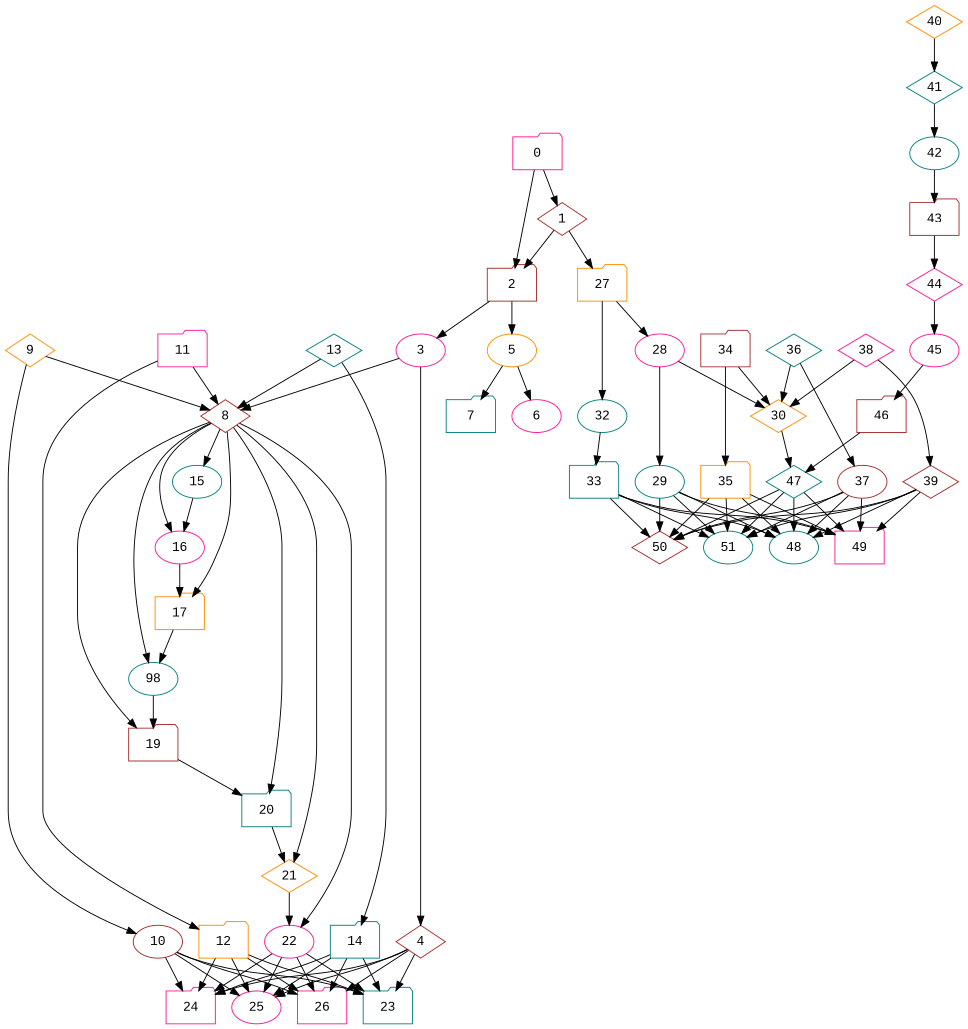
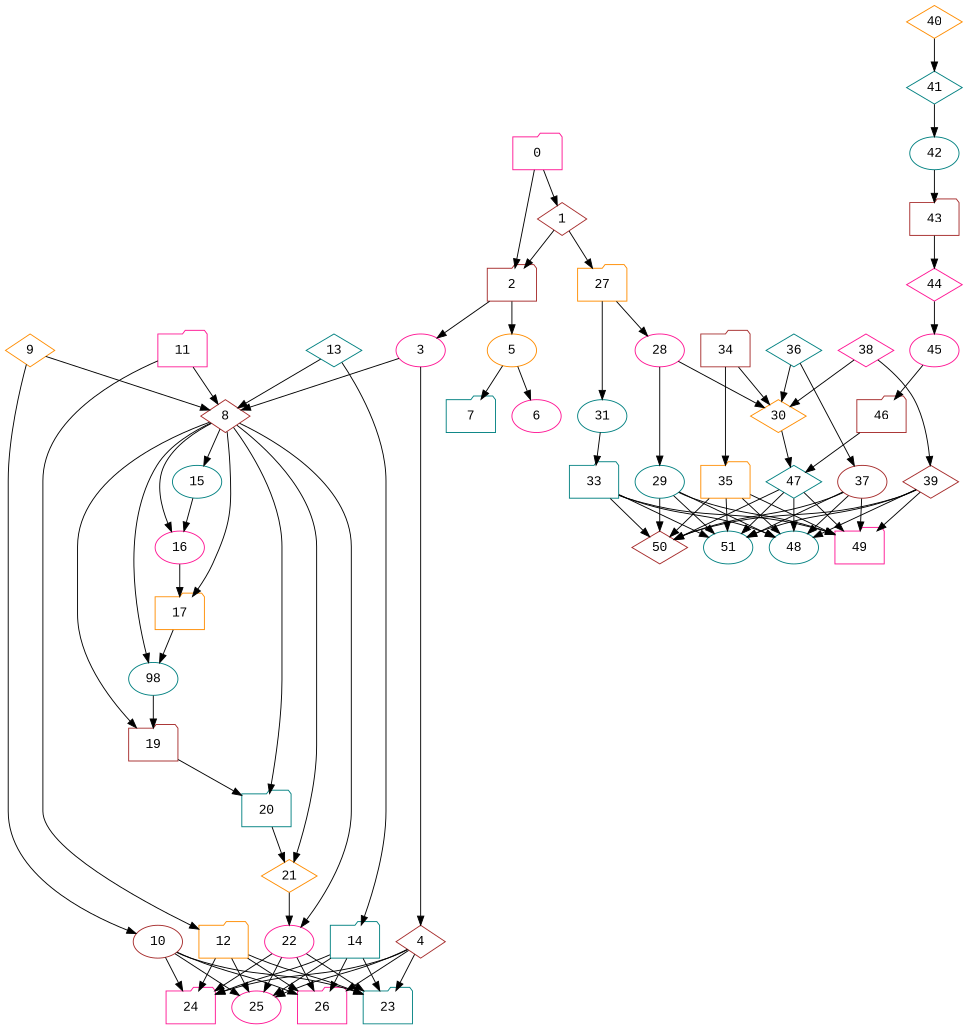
node "32": label "32" -> "31"
